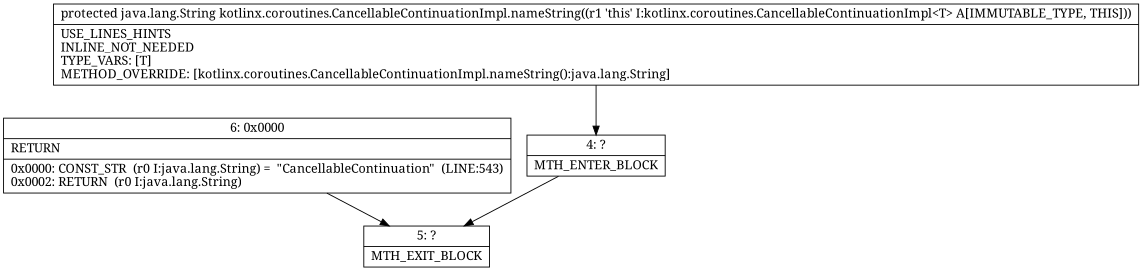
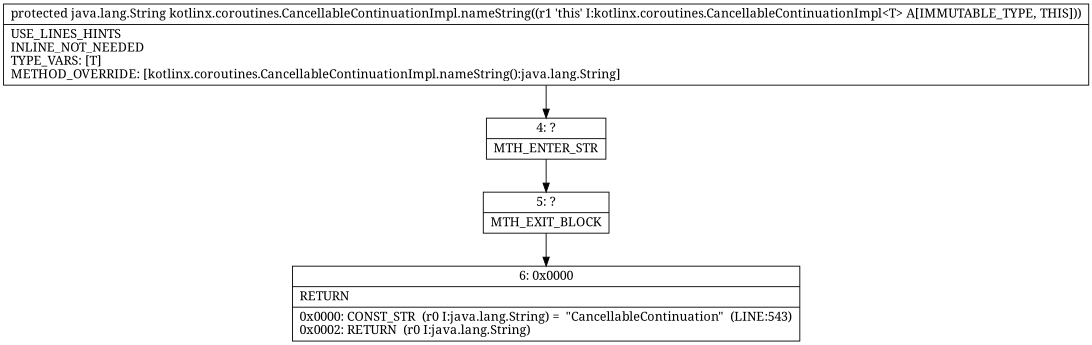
node "4: ?": text "MTH_ENTER_BLOCK" -> "MTH_ENTER_STR"
edge "6: 0x0000" -> "5: ?": reversed
